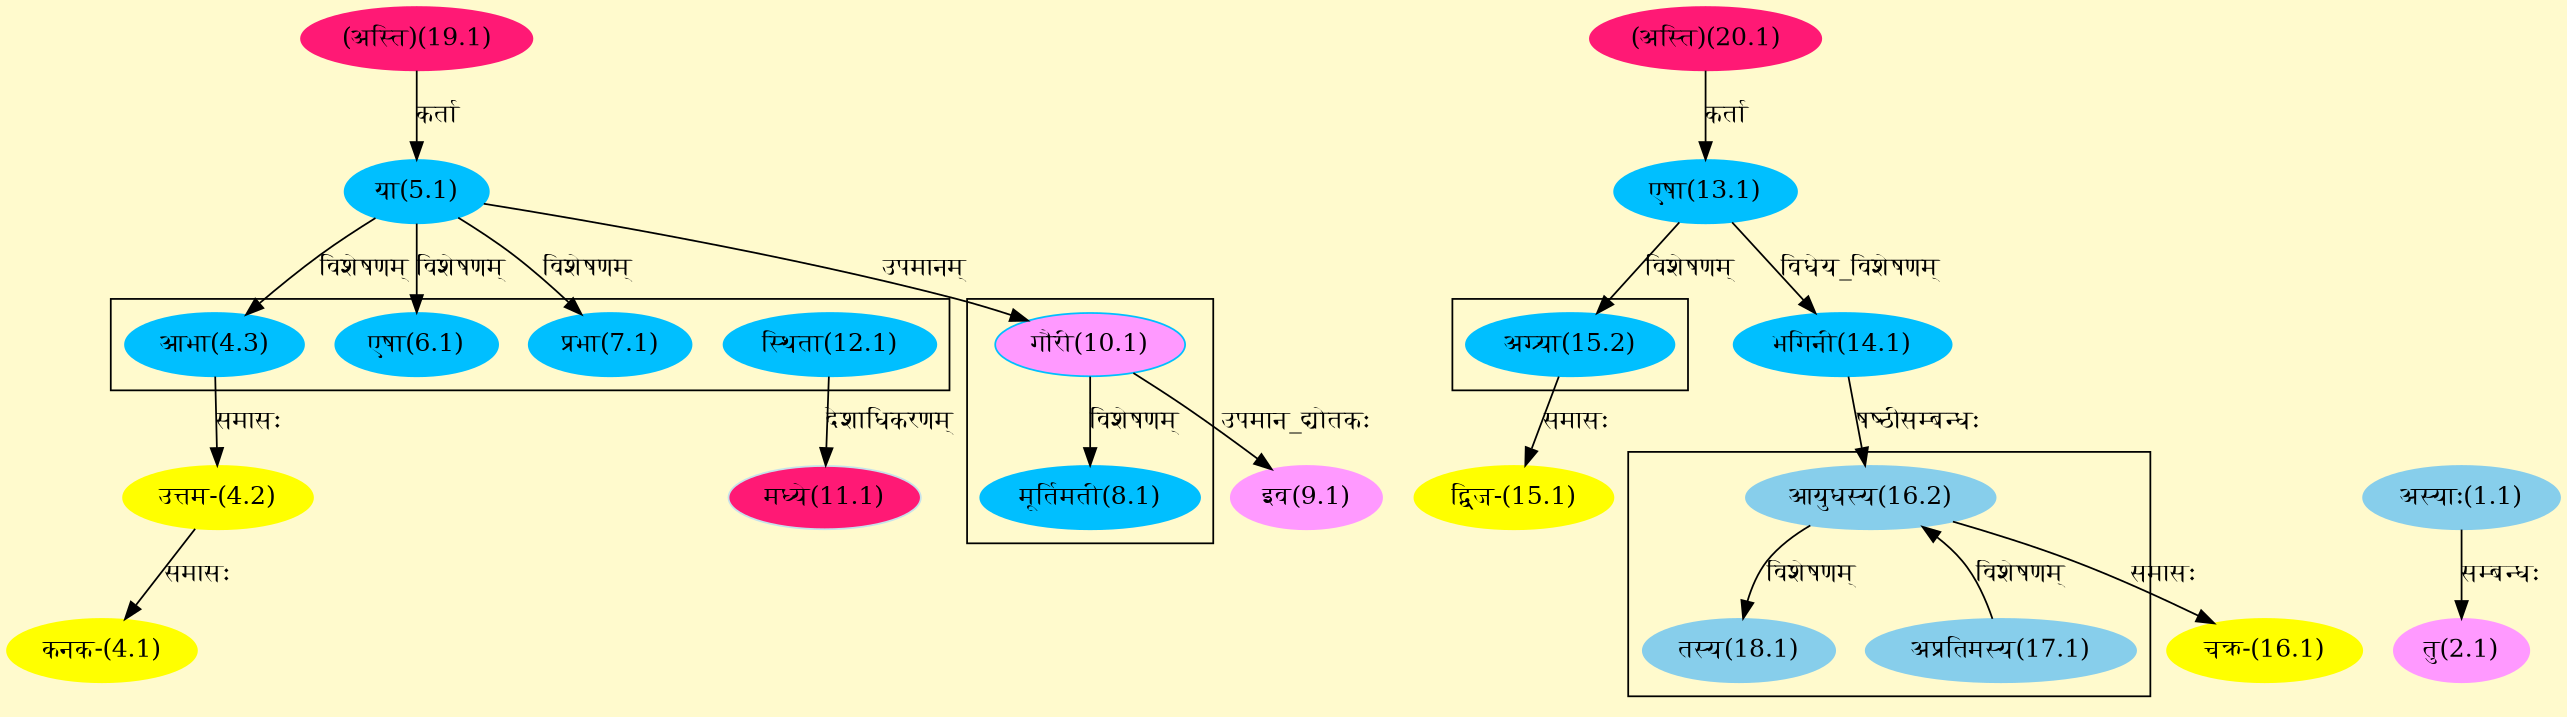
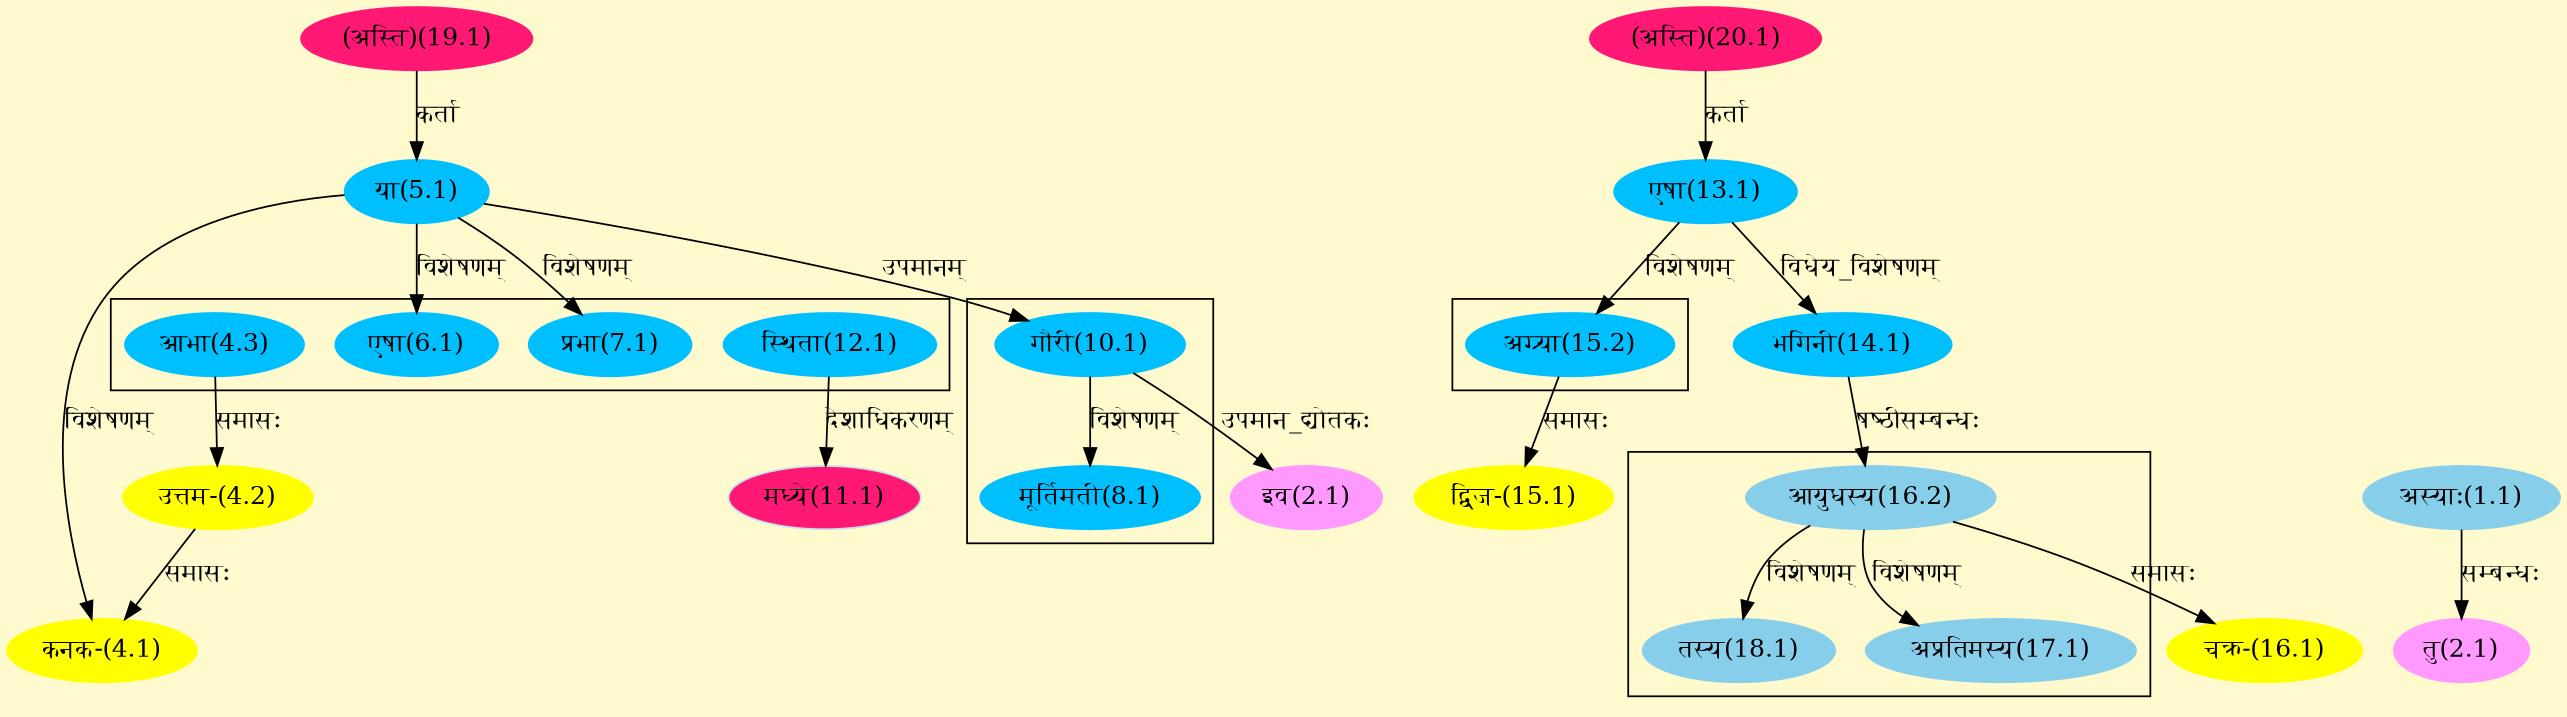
edge "या(5.1)" -> "आभा(4.3)": now "या(5.1)" -> "कनक-(4.1)"
node "गौरी(10.1)": fillcolor #ff99ff -> #00bfff
node "इव(9.1)": label "इव(9.1)" -> "इव(2.1)"
edge "अप्रतिमस्य(17.1)" -> "आयुधस्य(16.2)": reversed
